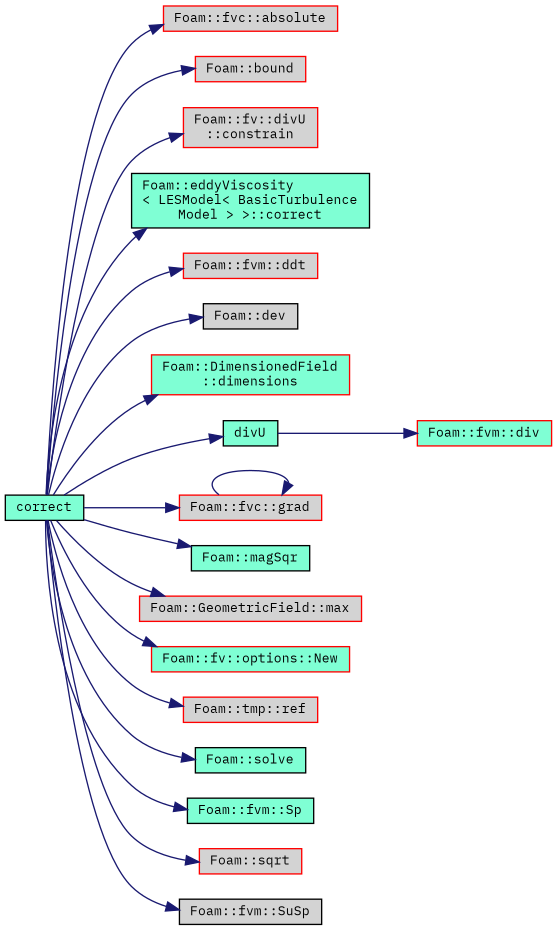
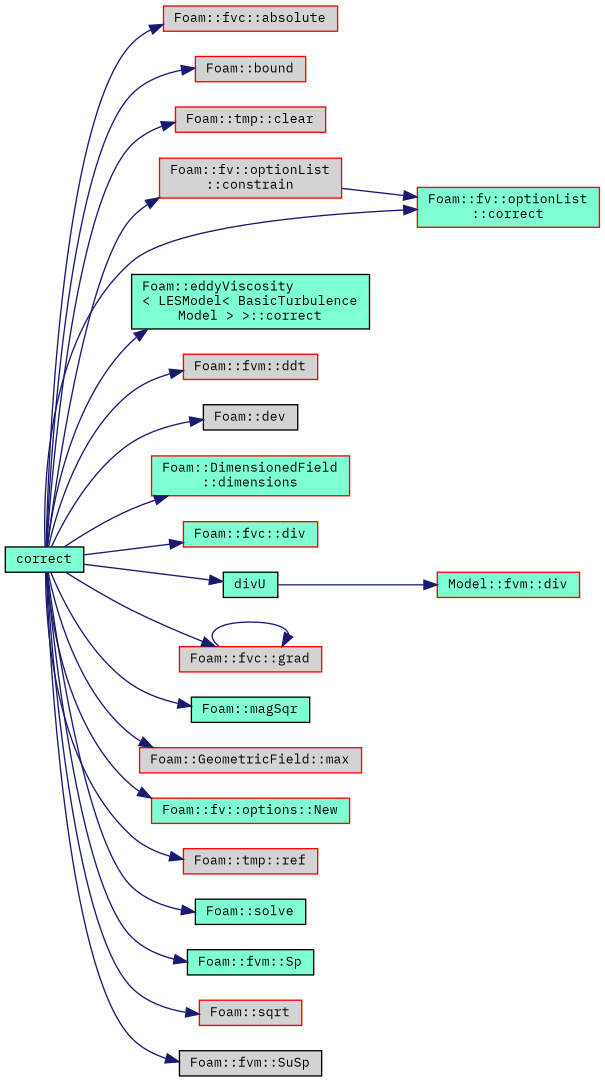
node "Foam::tmp::clear": added
node "Foam::fv::divU ::constrain": label "Foam::fv::divU ::constrain" -> "Foam::fv::optionList ::constrain"
node "Foam::fv::optionList ::correct": added
node "Foam::fvm::div": label "Foam::fvm::div" -> "Model::fvm::div"
node "Foam::fvc::div": added
